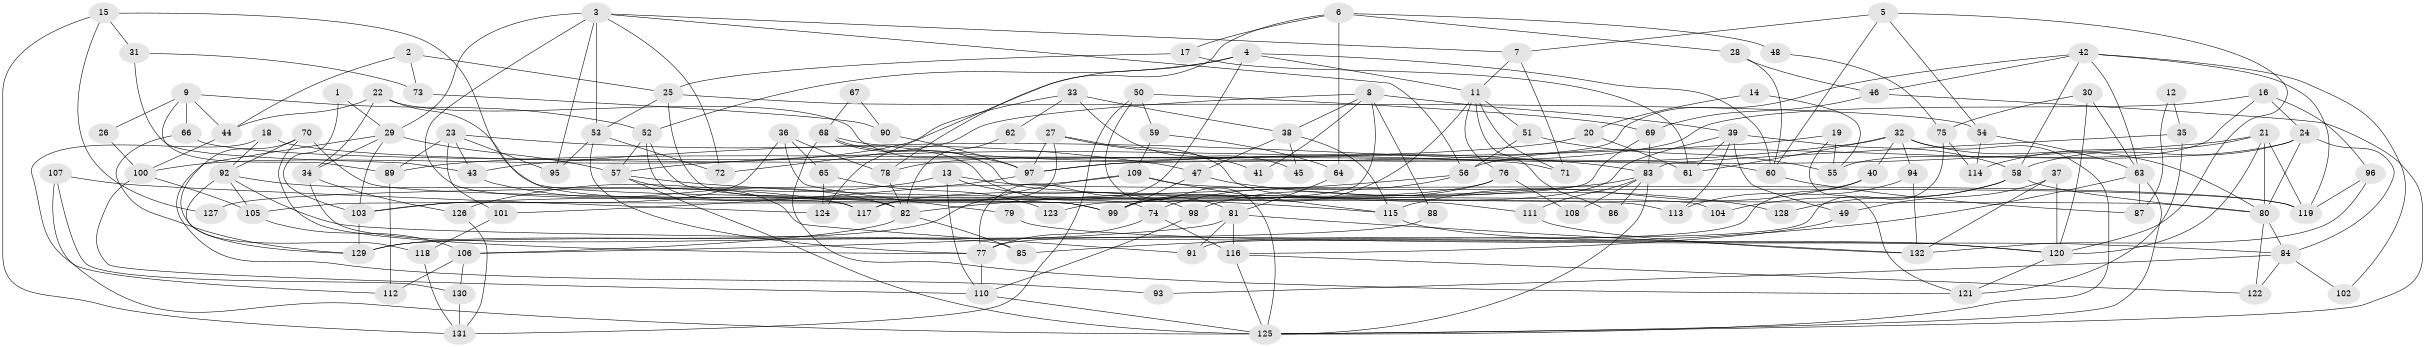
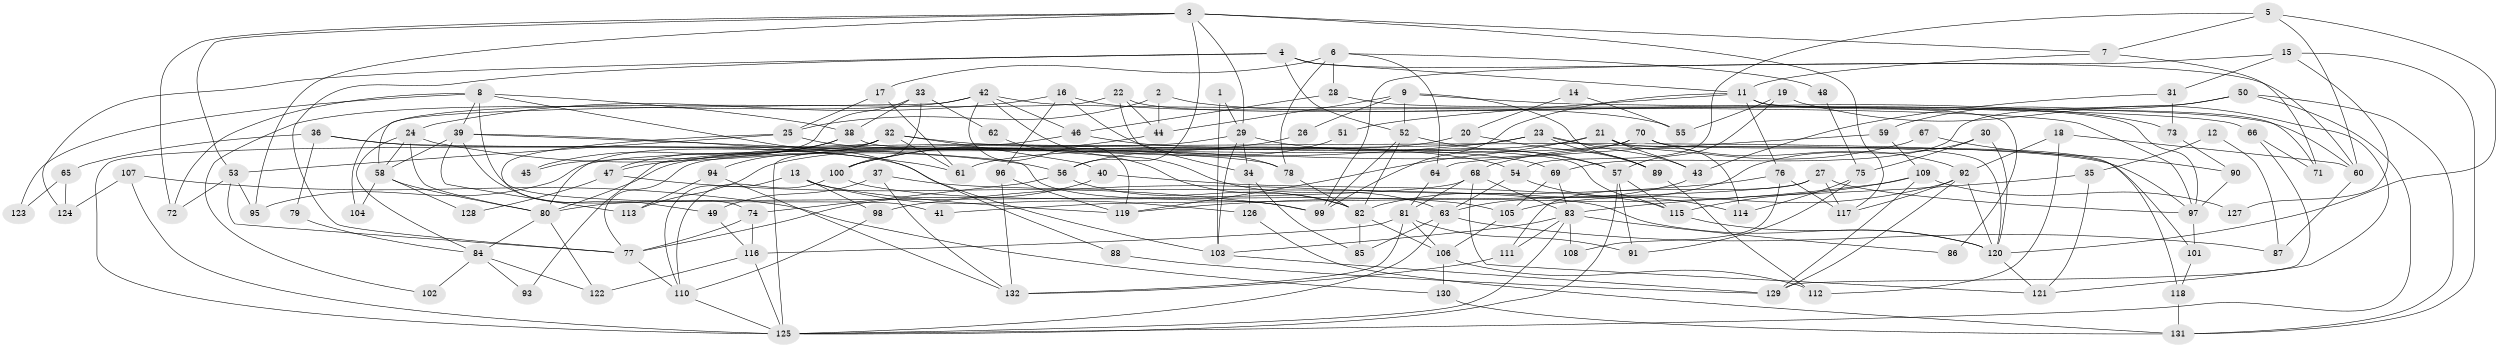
edge "51" -- "55": removed
